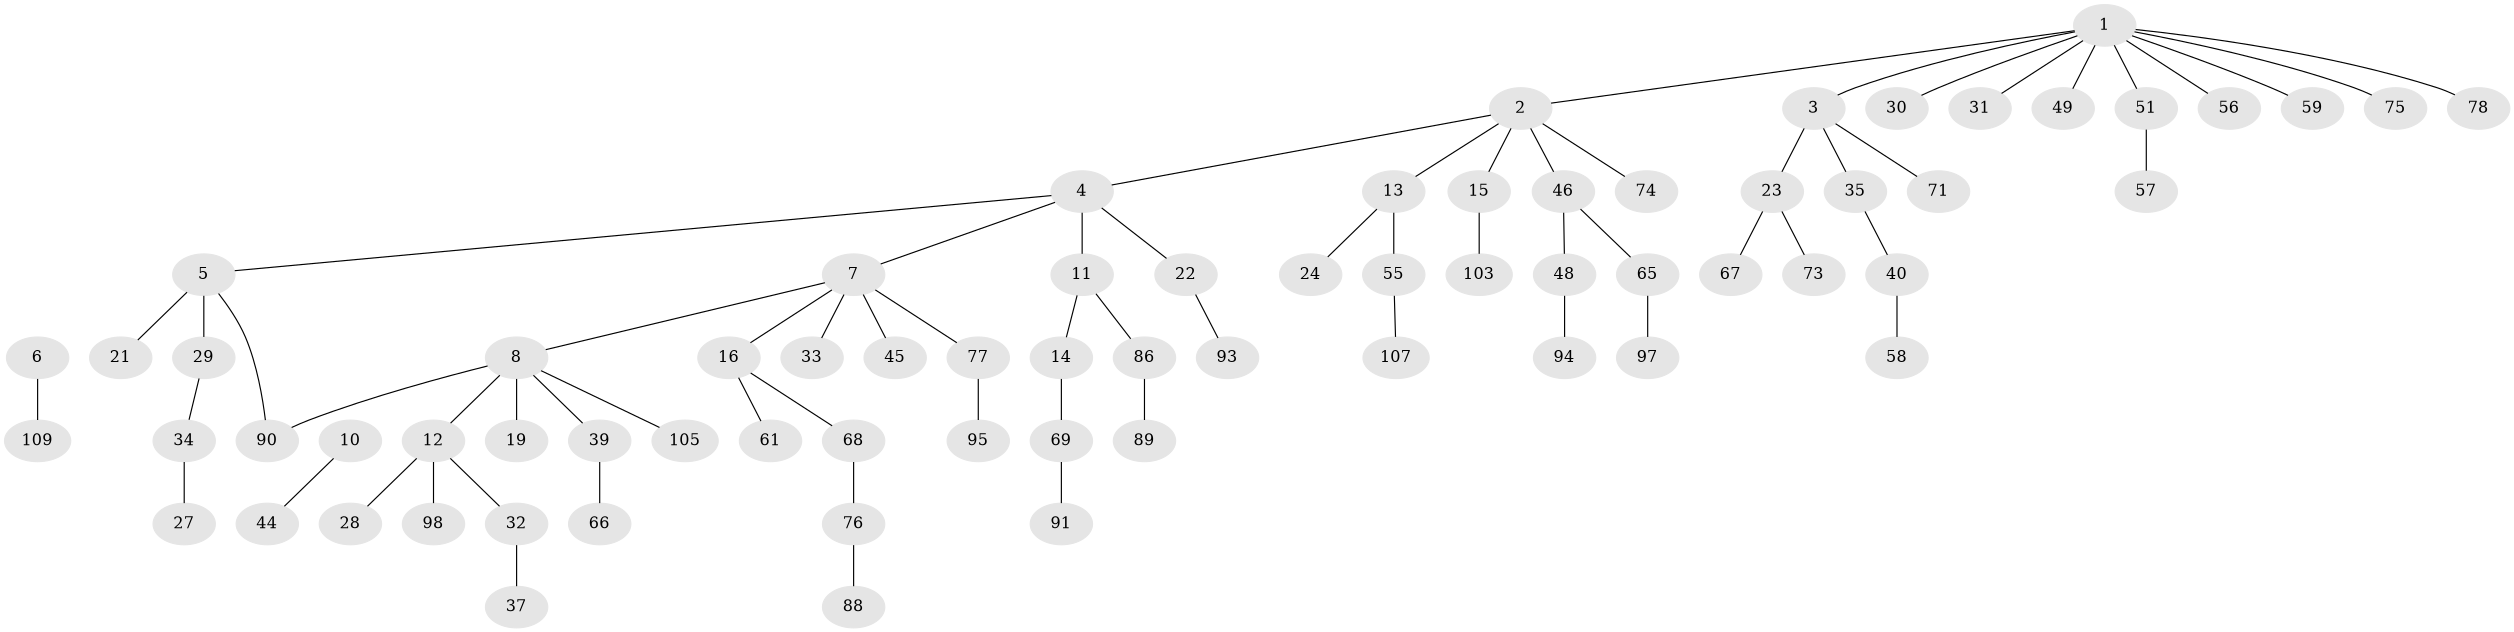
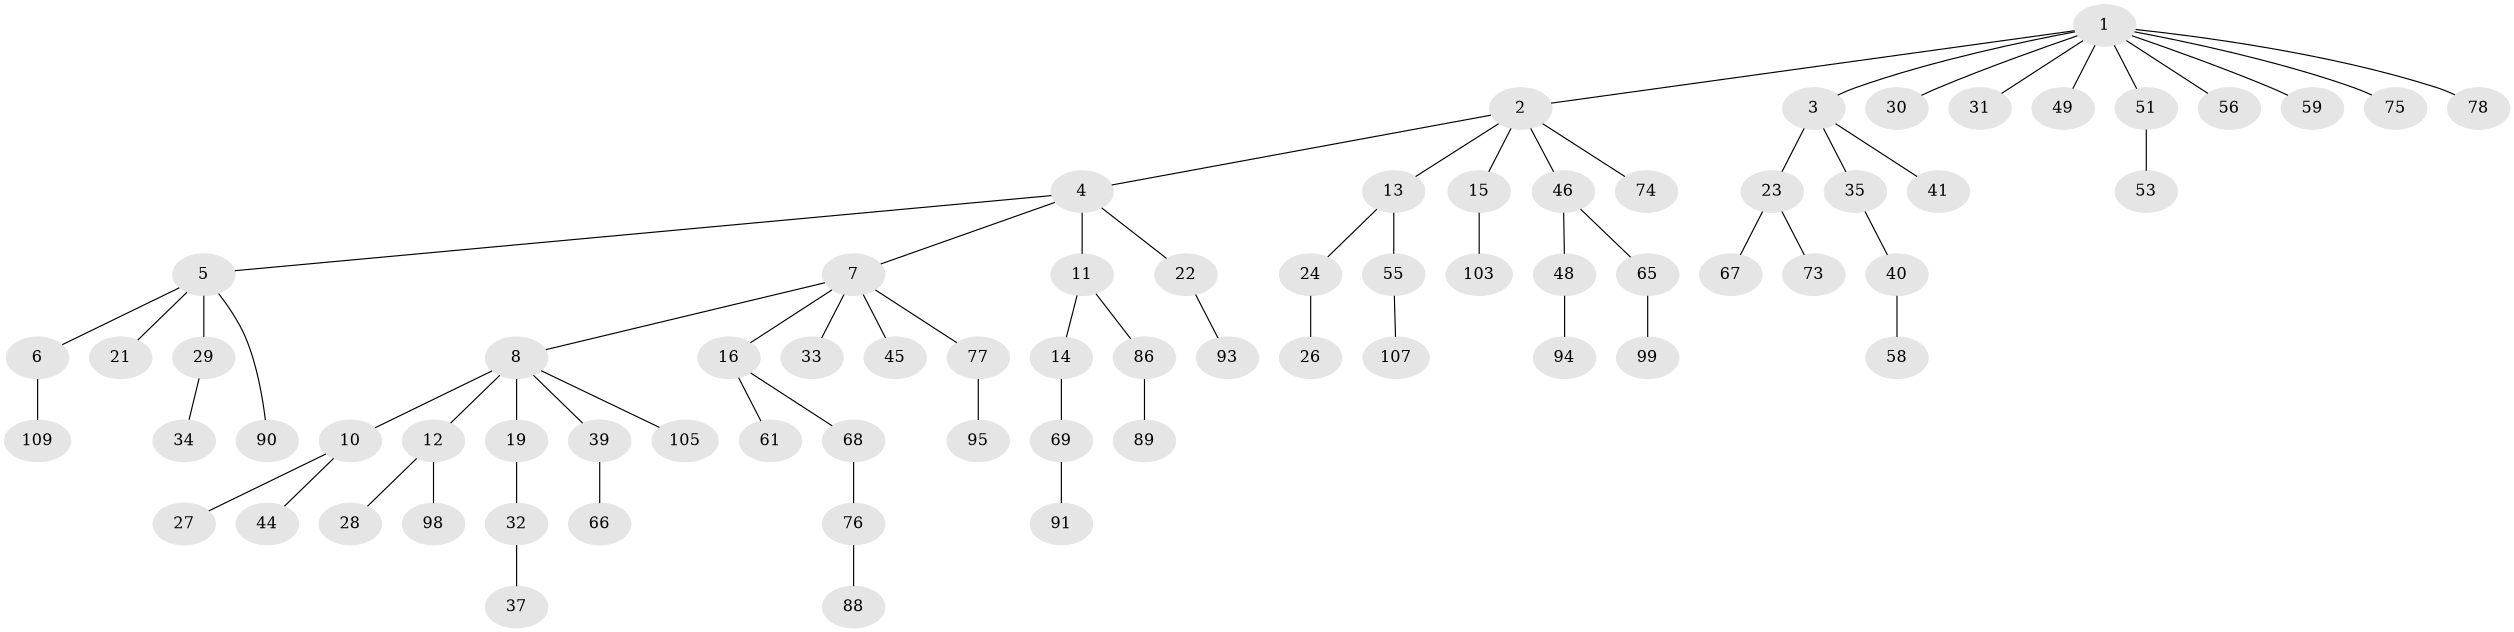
node "71": label "71" -> "41"
node "57": label "57" -> "53"
edge "5" -- "6": added
node "26": added
node "97": label "97" -> "99"
edge "8" -- "90": now "8" -- "10"
edge "12" -- "32": now "19" -- "32"
edge "34" -- "27": now "10" -- "27"
